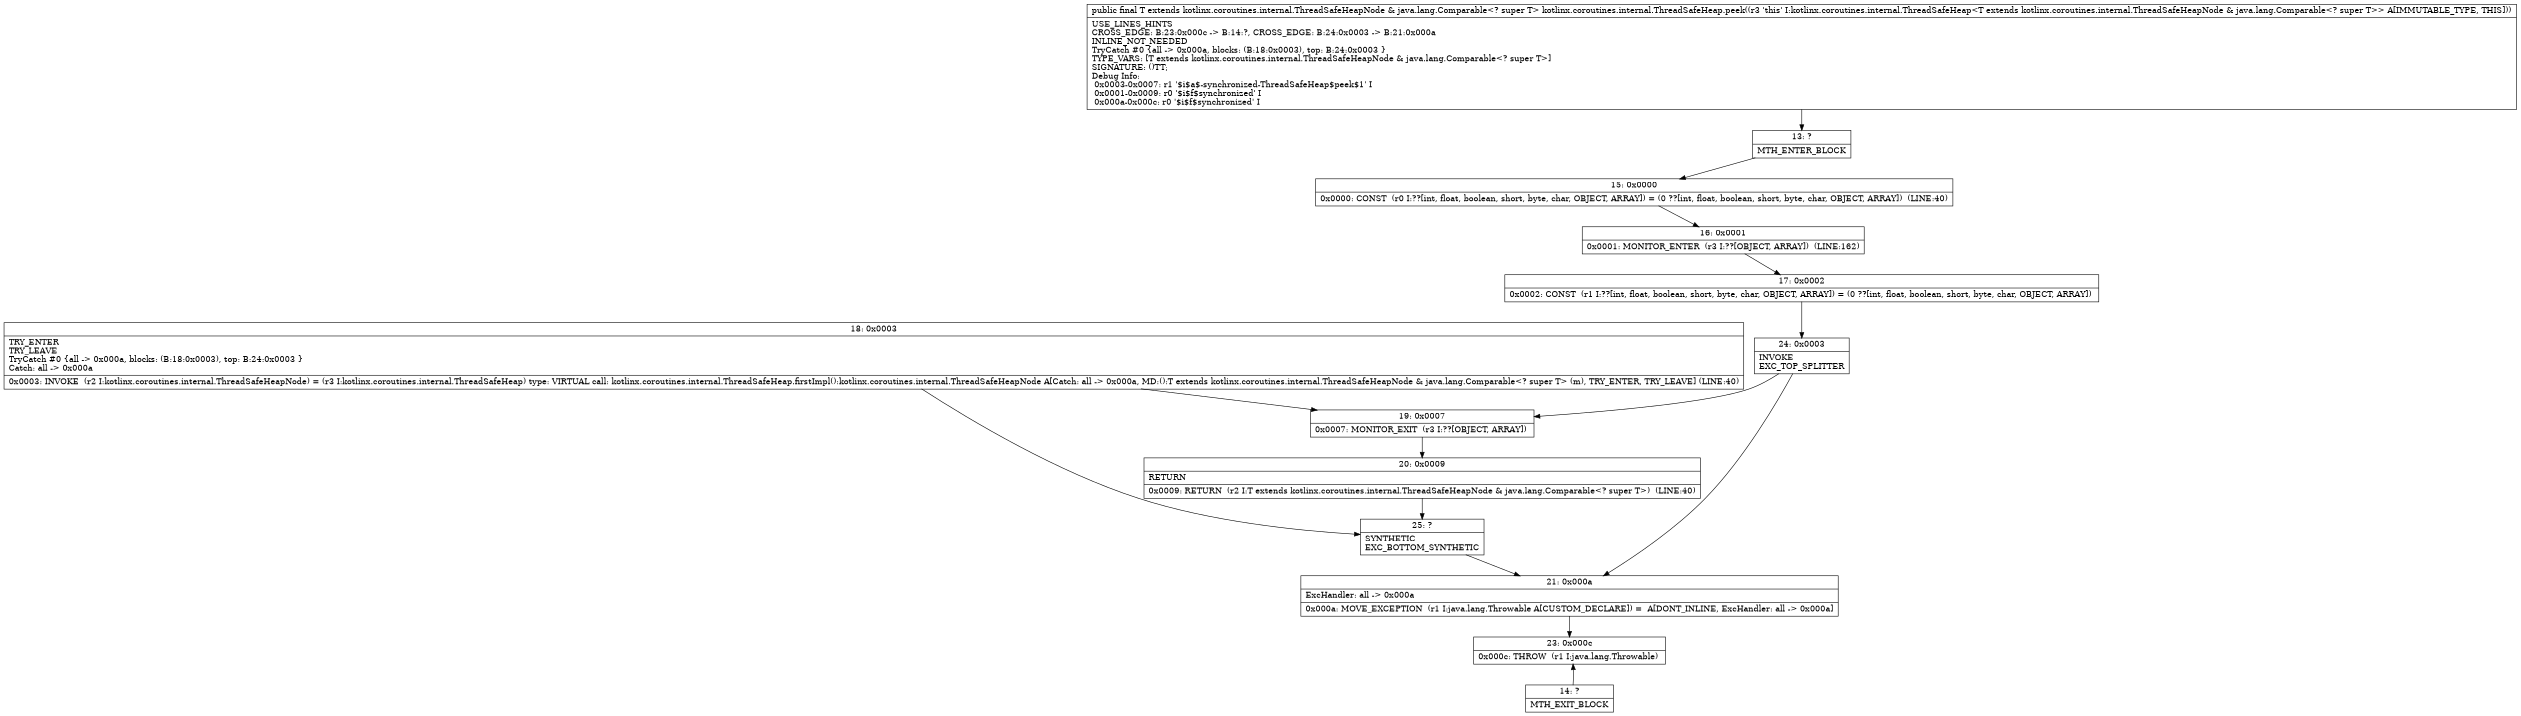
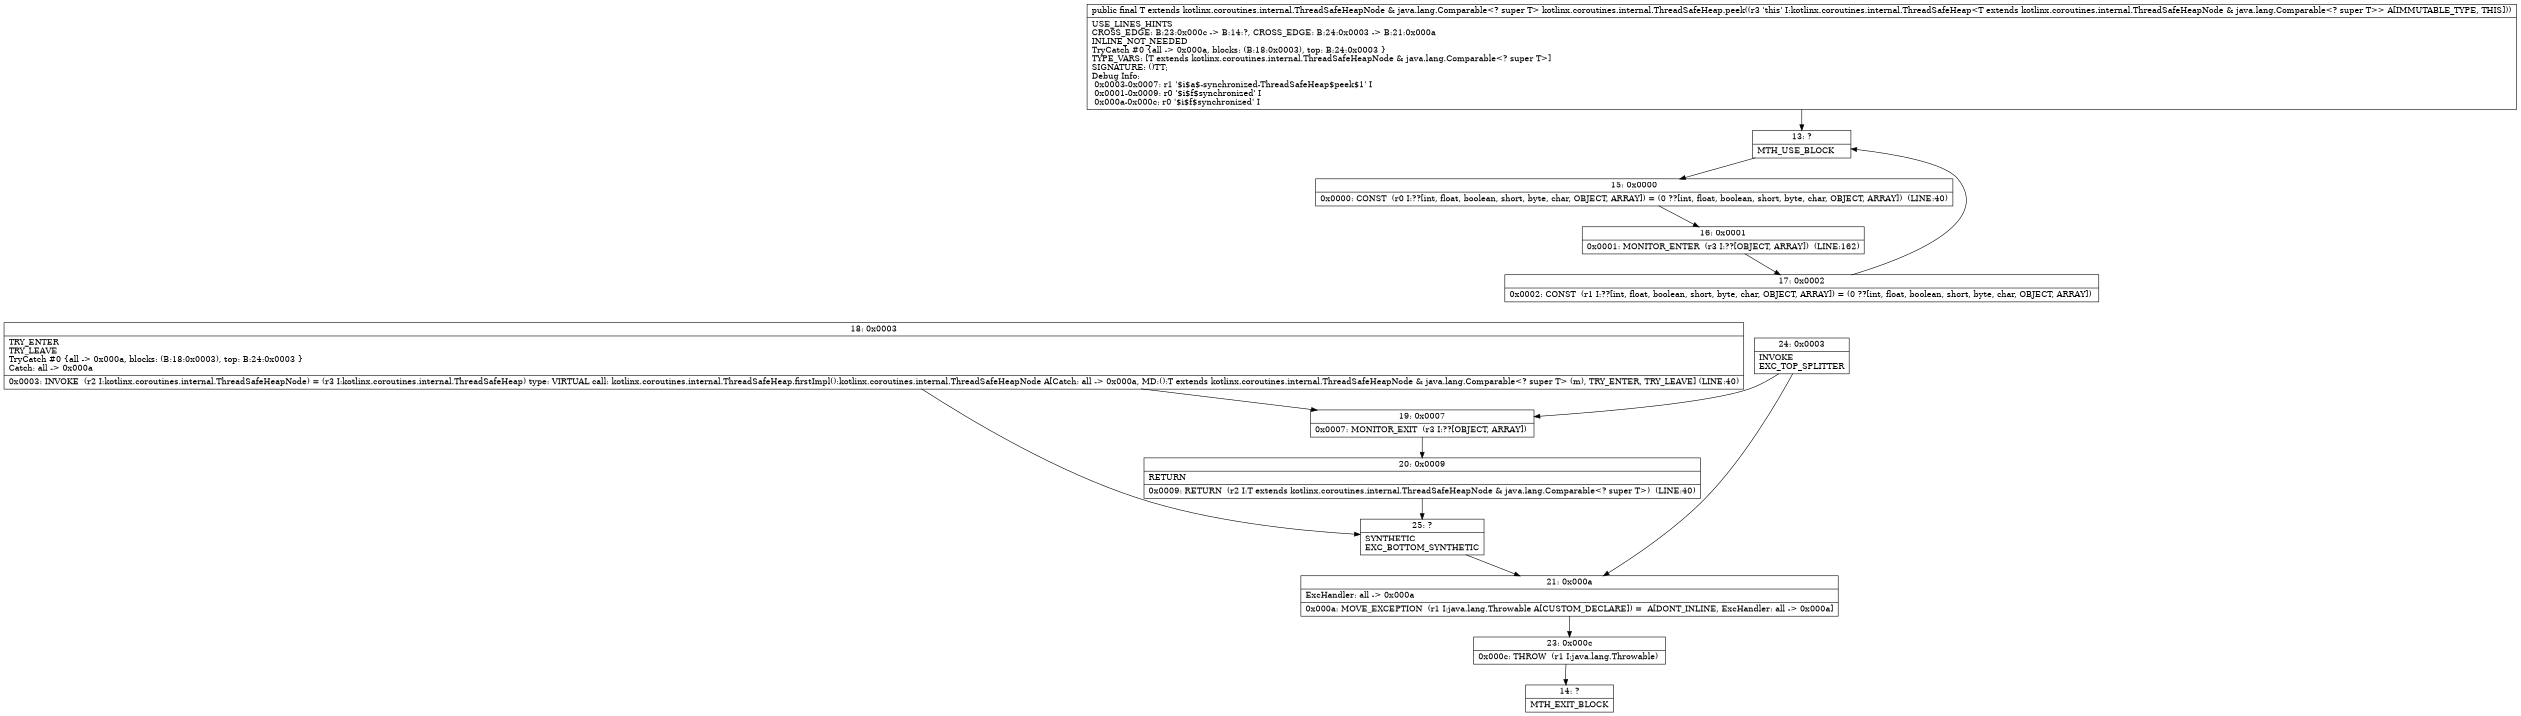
node "13: ?": text "MTH_ENTER_BLOCK" -> "MTH_USE_BLOCK"
edge "17: 0x0002" -> "24: 0x0003": now "17: 0x0002" -> "13: ?"
edge "14: ?" -> "23: 0x000c": reversed
